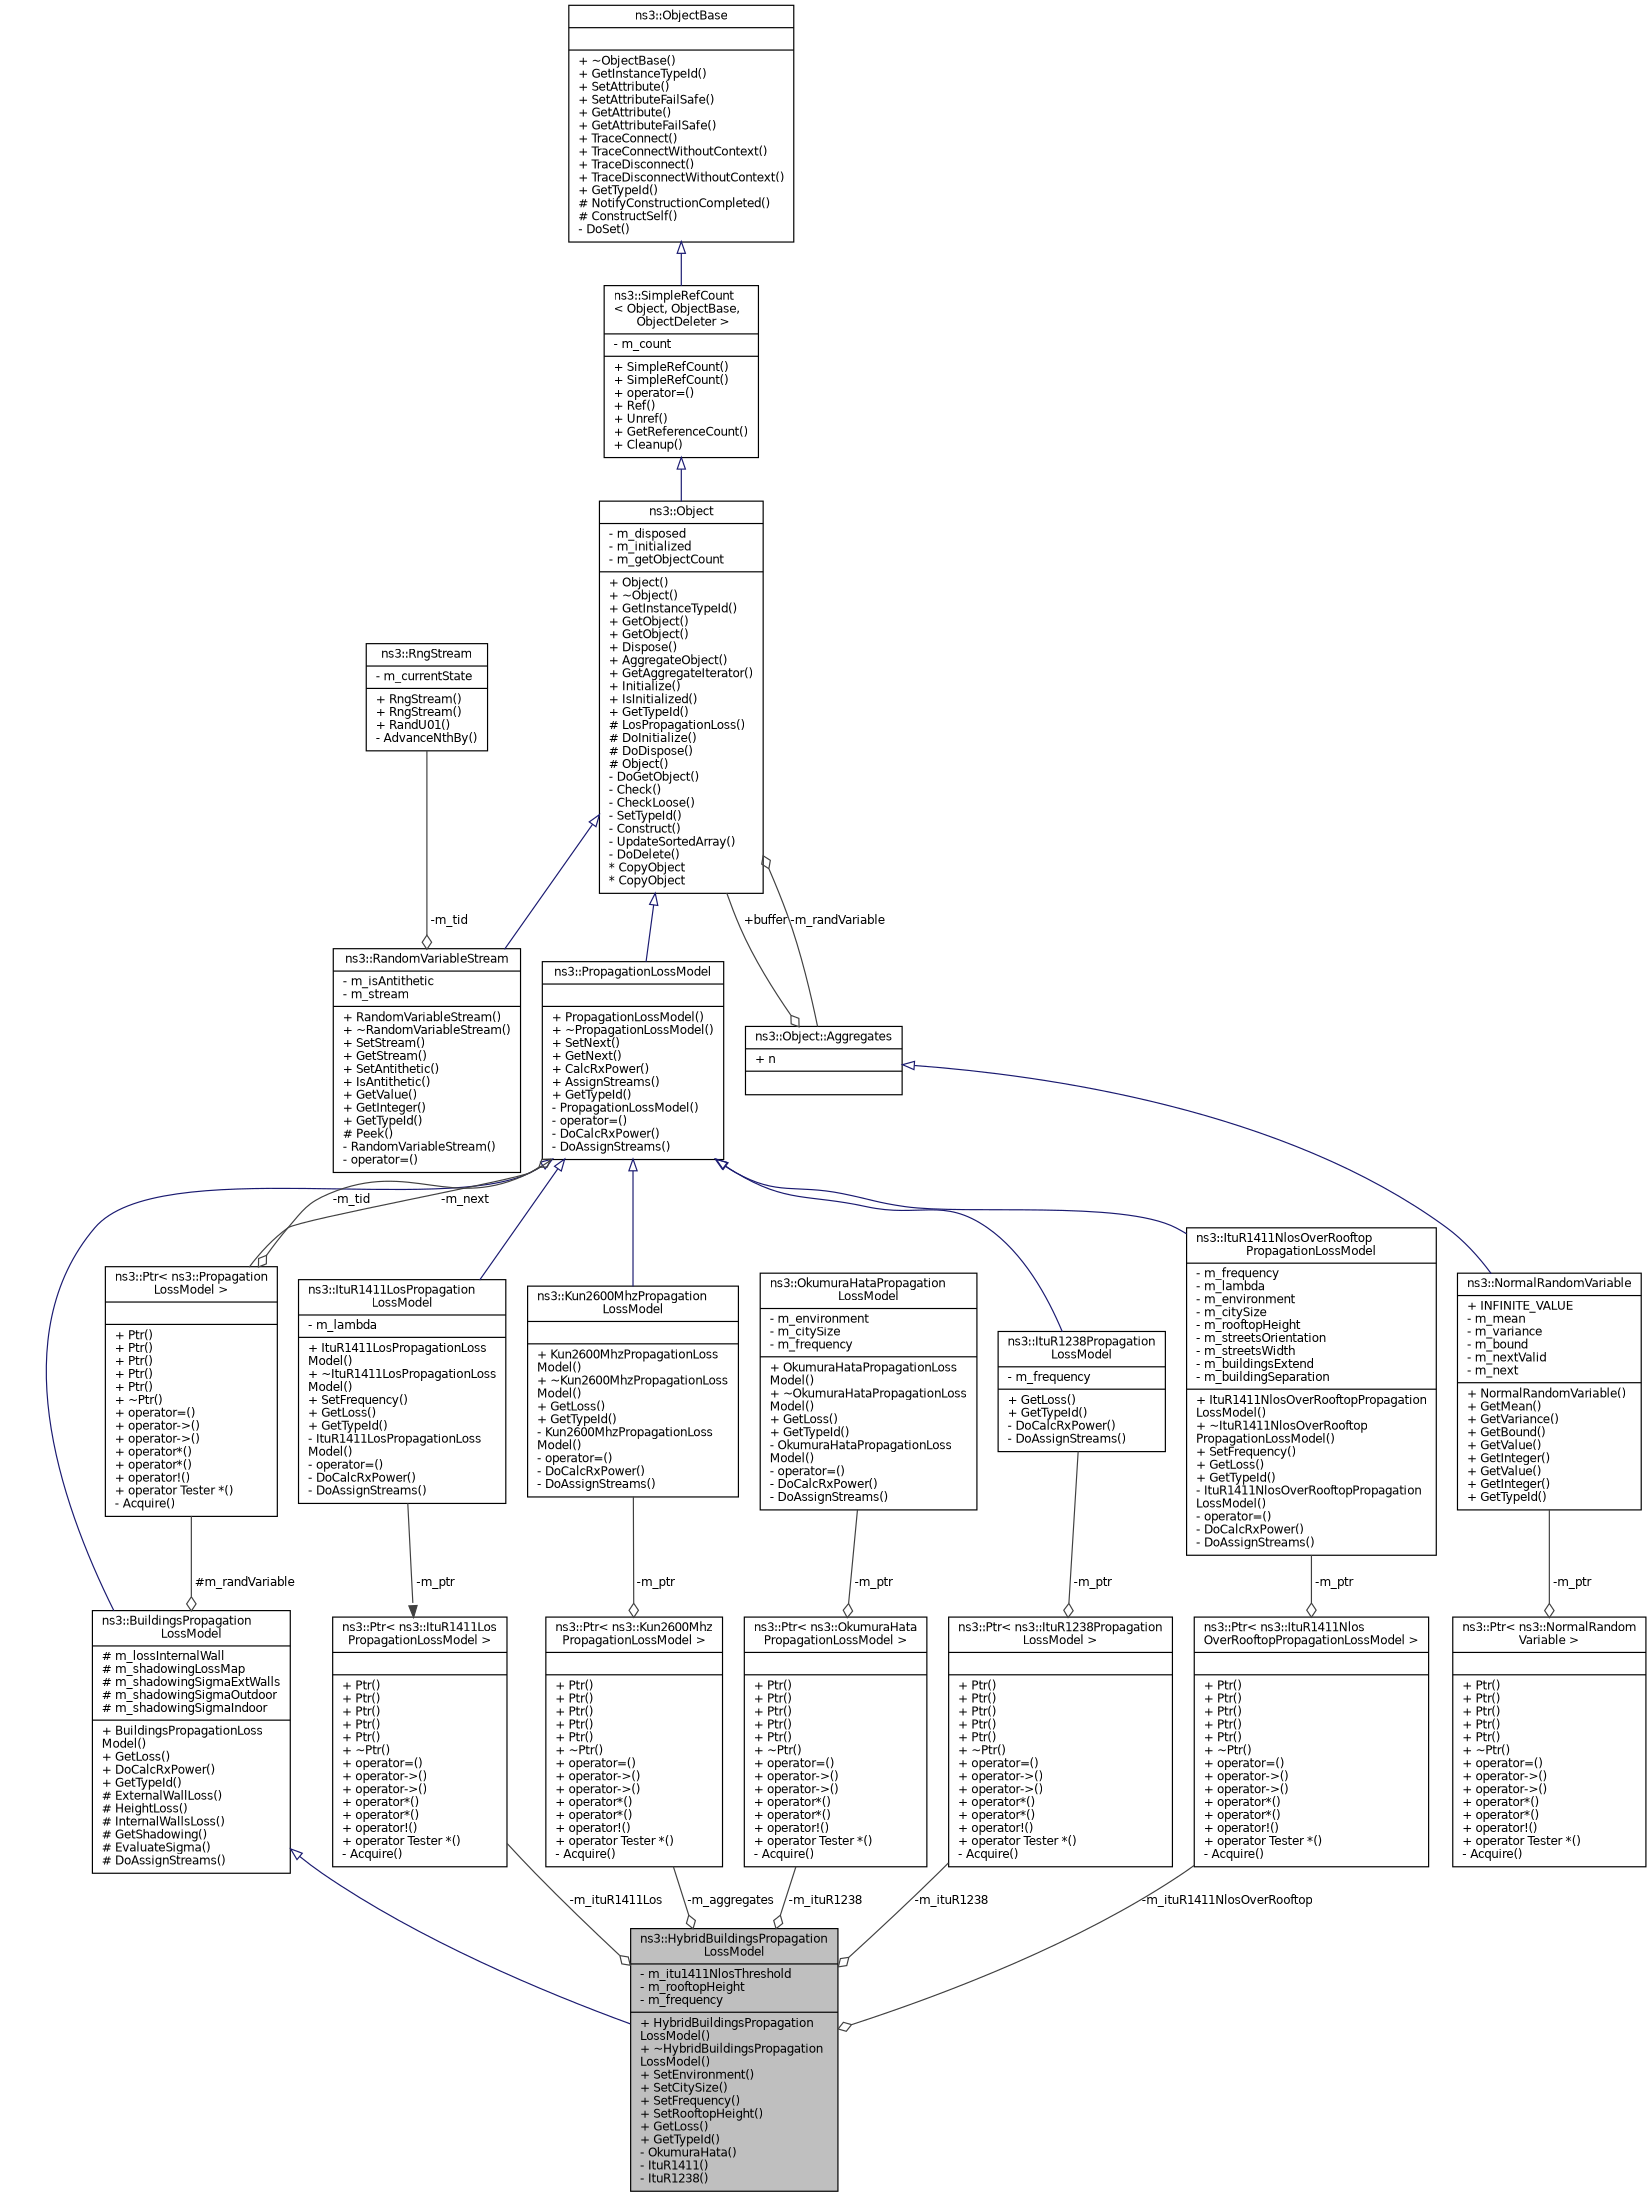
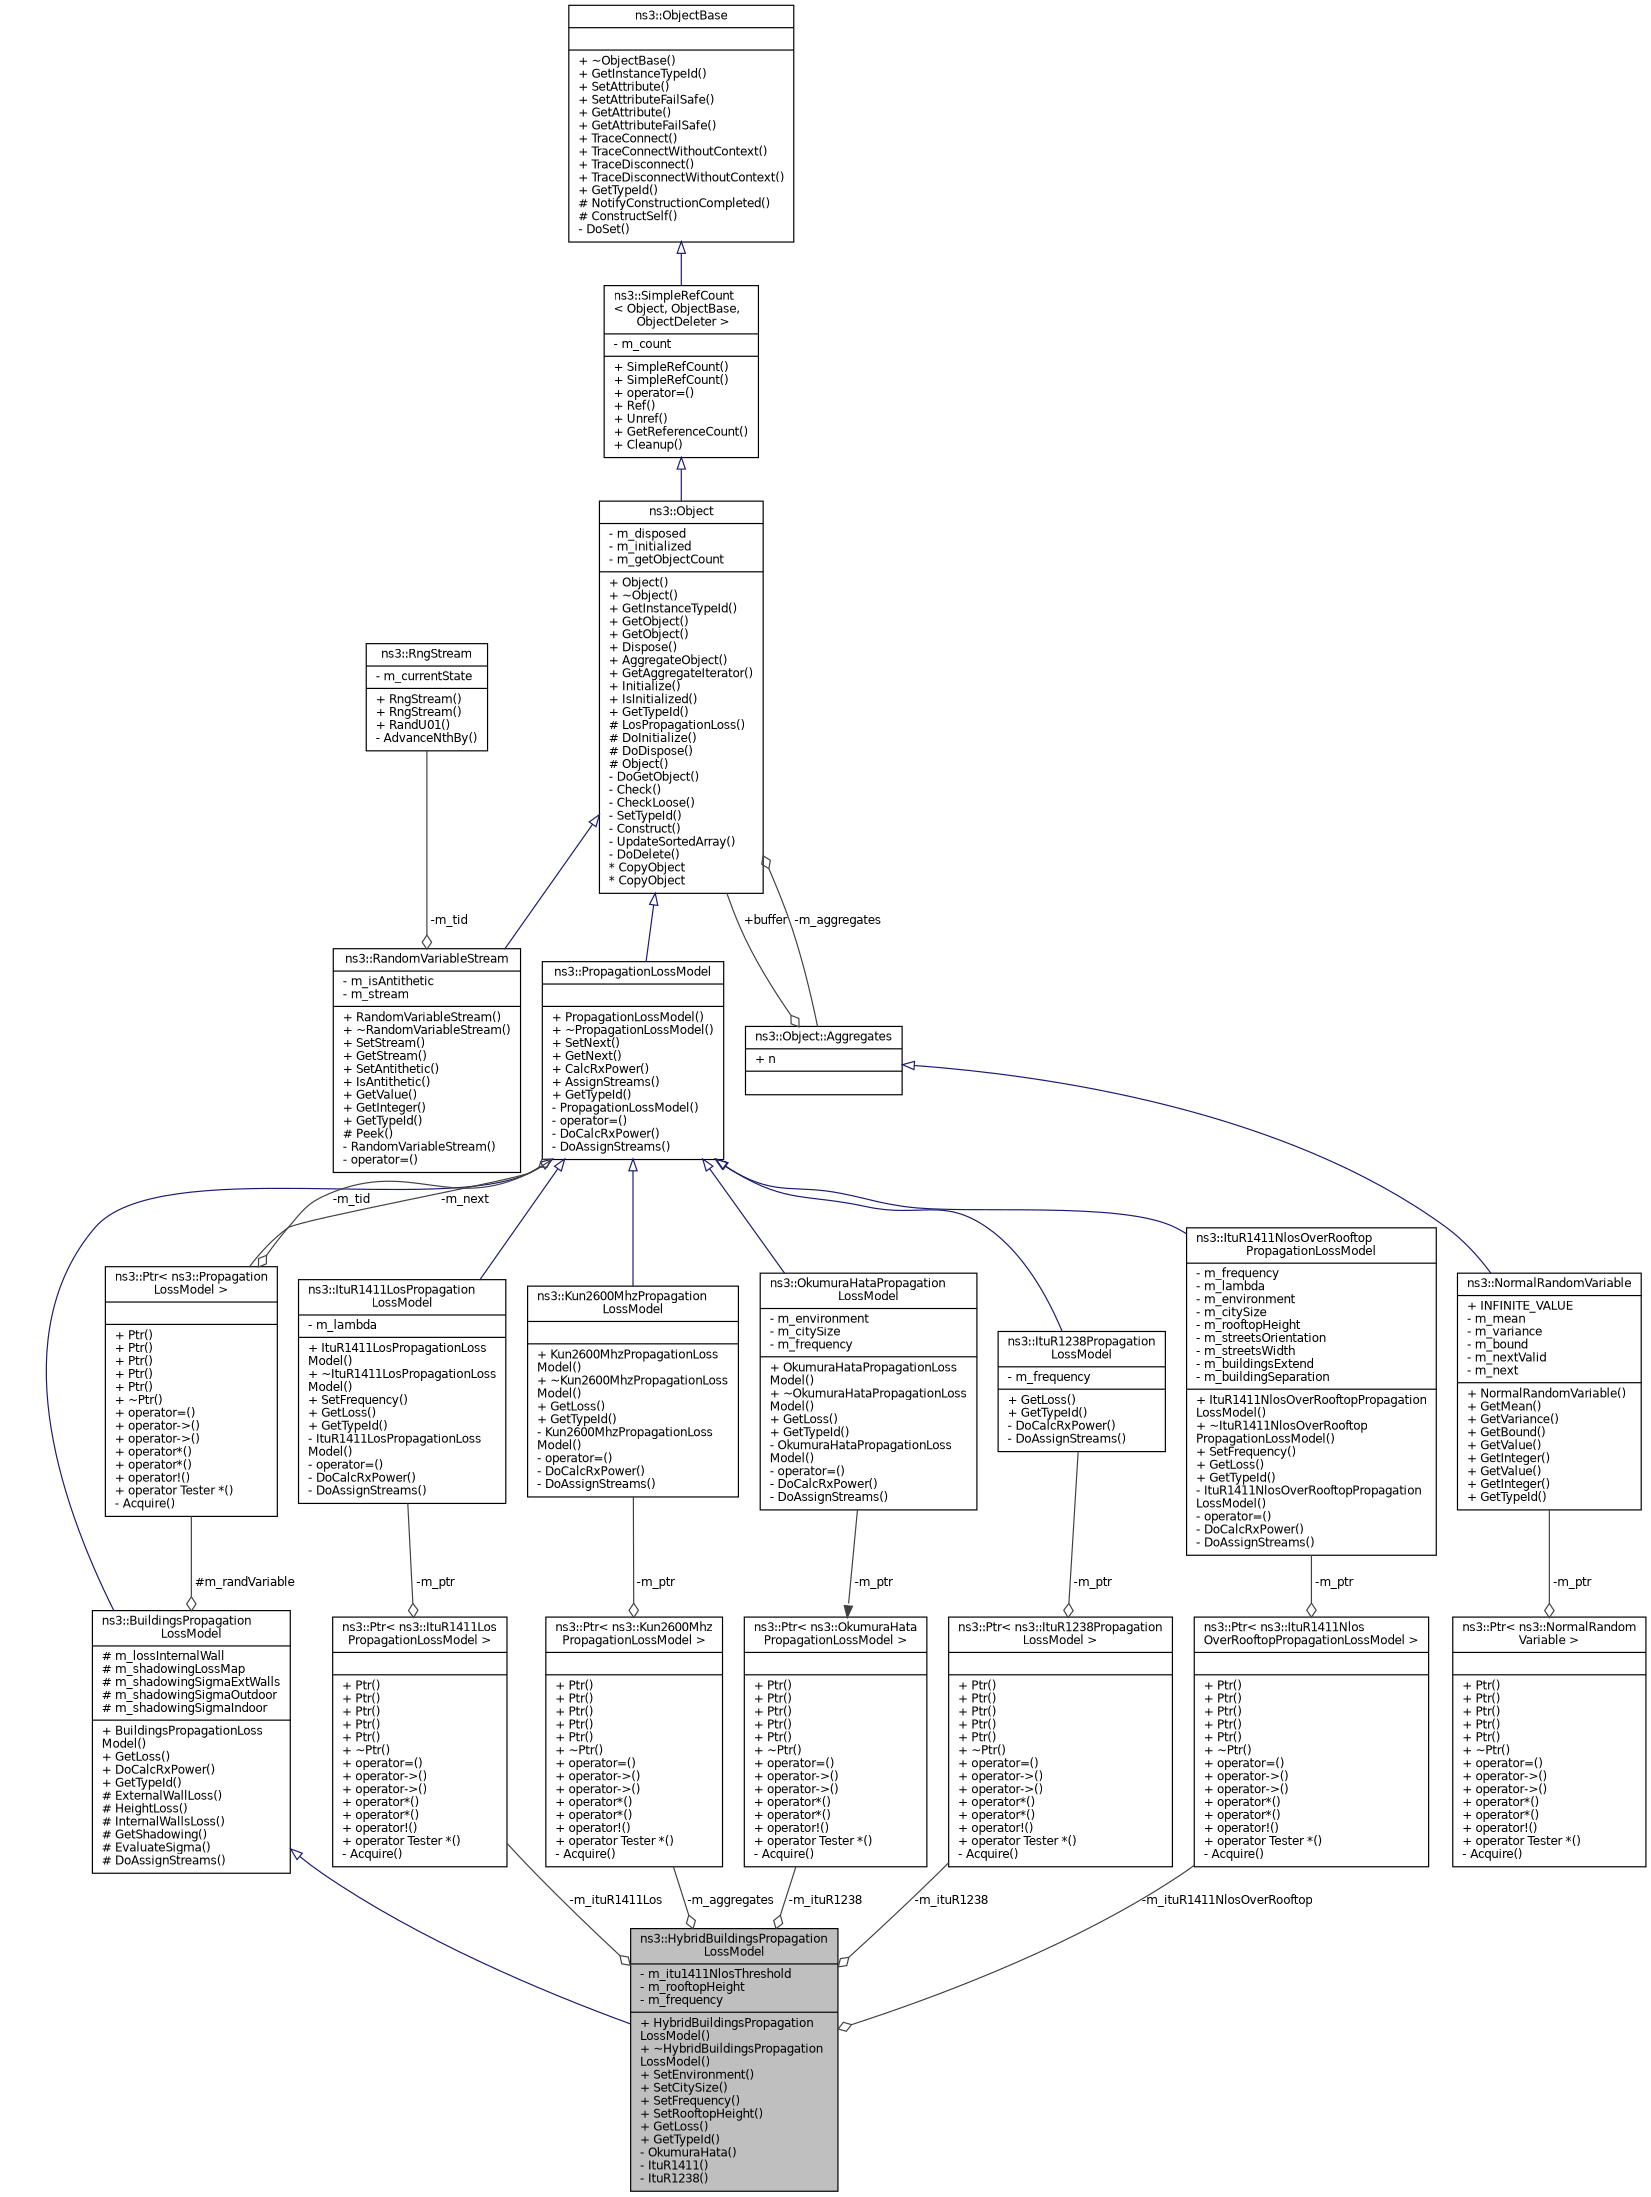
edge "ns3::Object::Aggregates" -> "ns3::Object": label " -m_randVariable" -> " -m_aggregates"
edge "ns3::OkumuraHataPropagation" -> "ns3::PropagationLossModel": added
edge "ns3::ItuR1411LosPropagation" -> "ns3::Ptr< ns3::ItuR1411Los": arrowhead normal -> odiamond
edge "ns3::OkumuraHataPropagation" -> "ns3::Ptr< ns3::OkumuraHata": arrowhead odiamond -> normal
